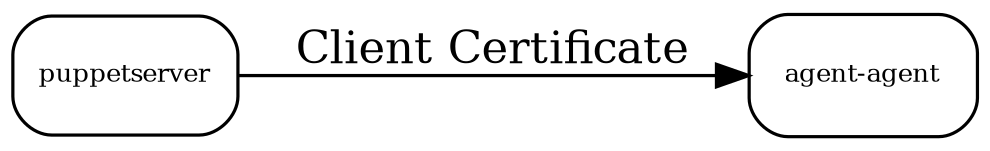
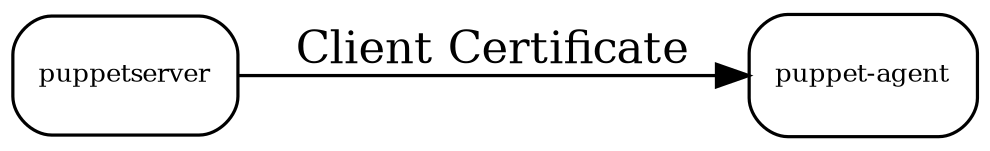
node "agent-agent": label "agent-agent" -> "puppet-agent"
